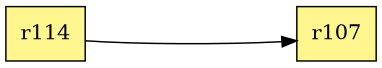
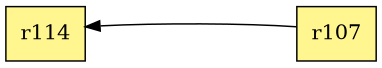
edge "r114" -> "r107": reversed
